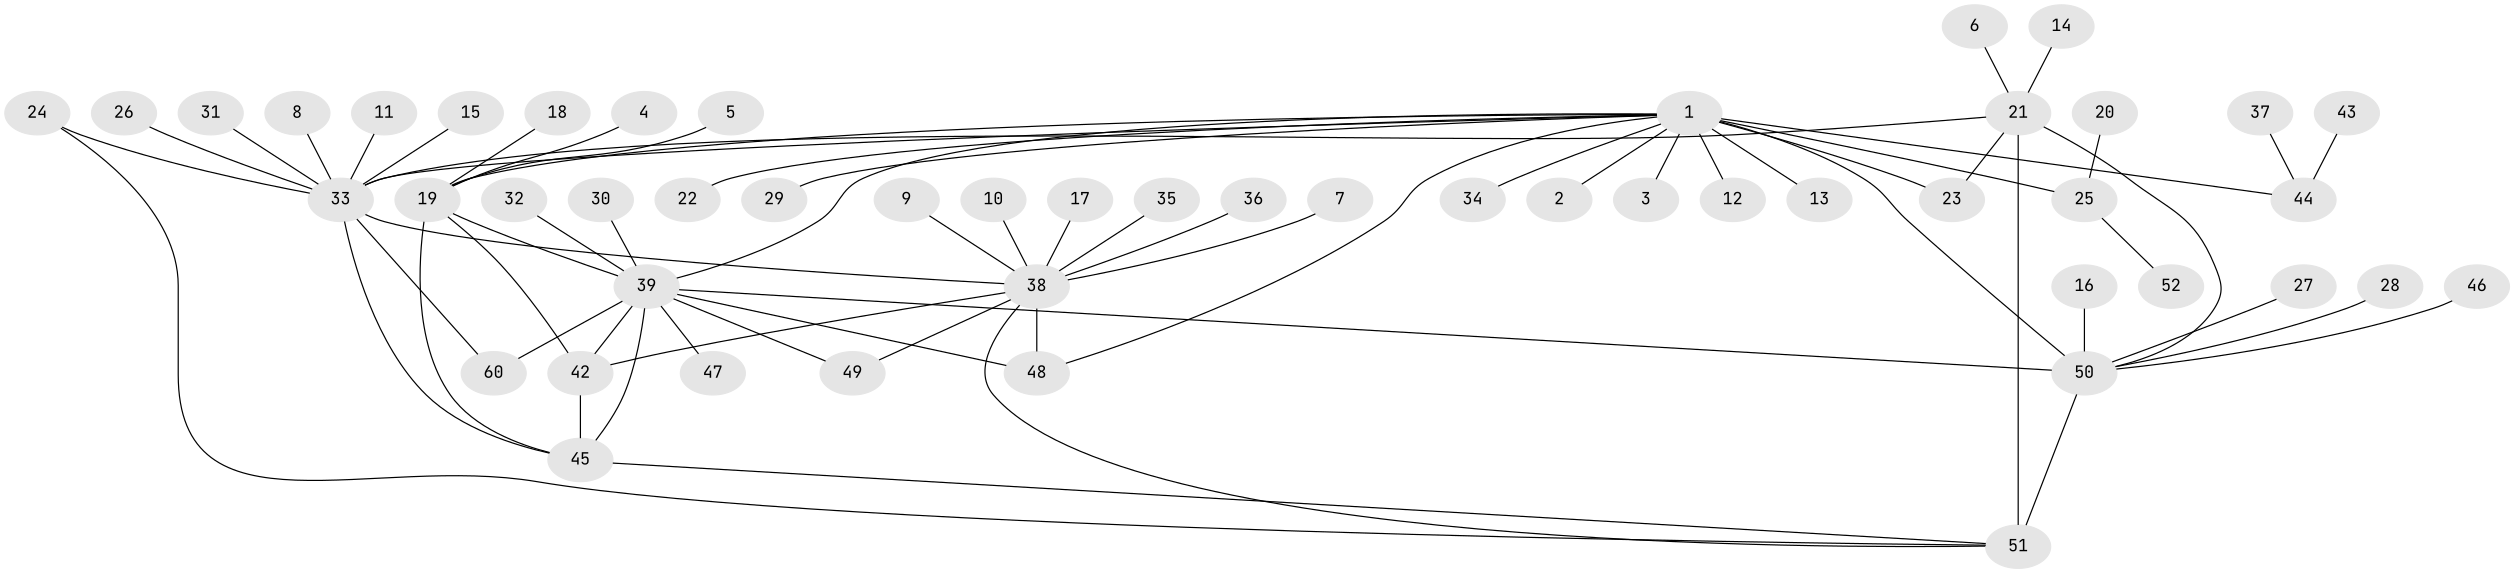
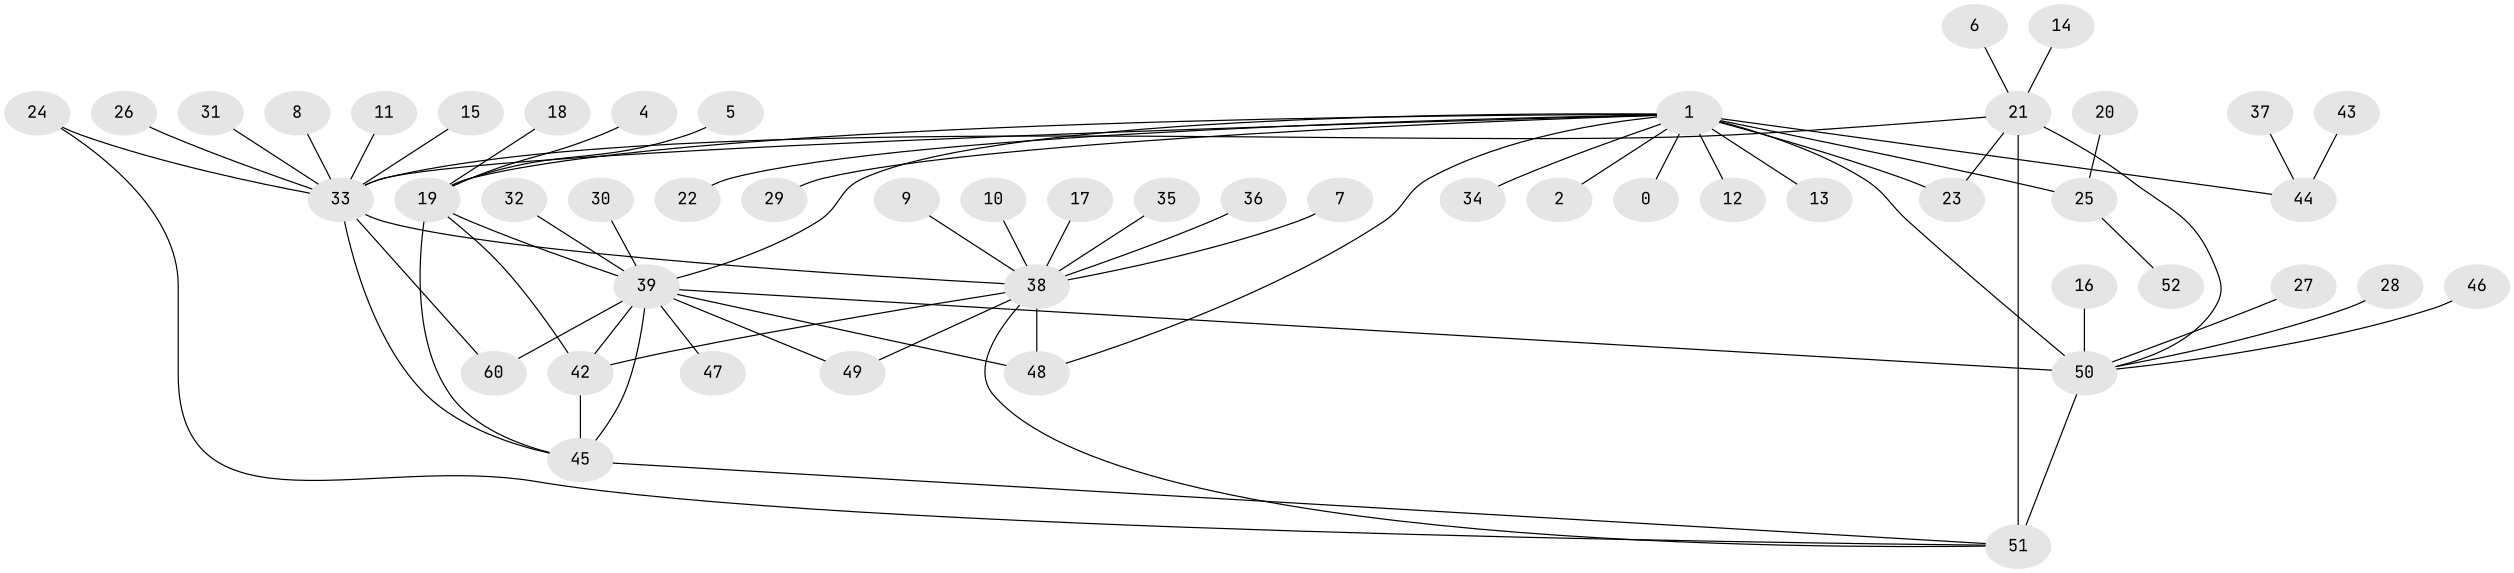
node "3": label "3" -> "0"
